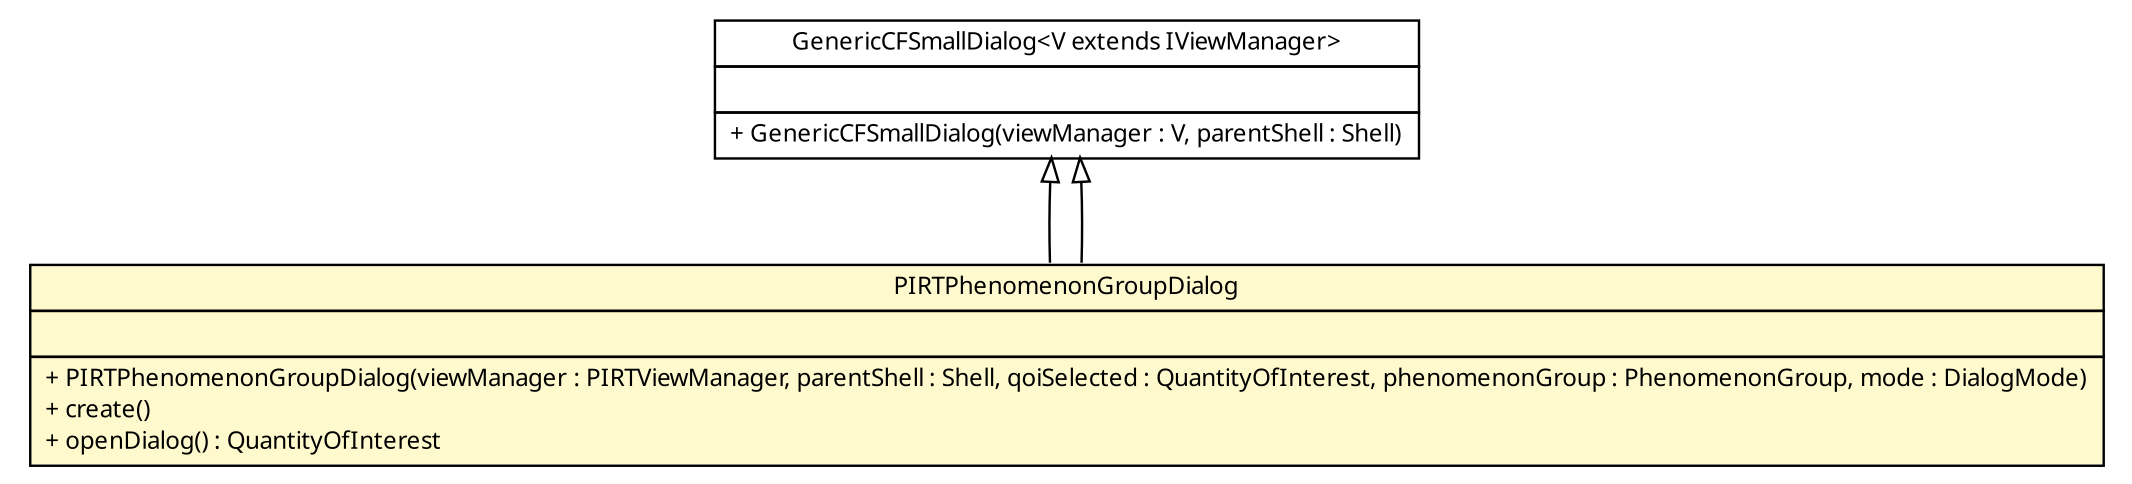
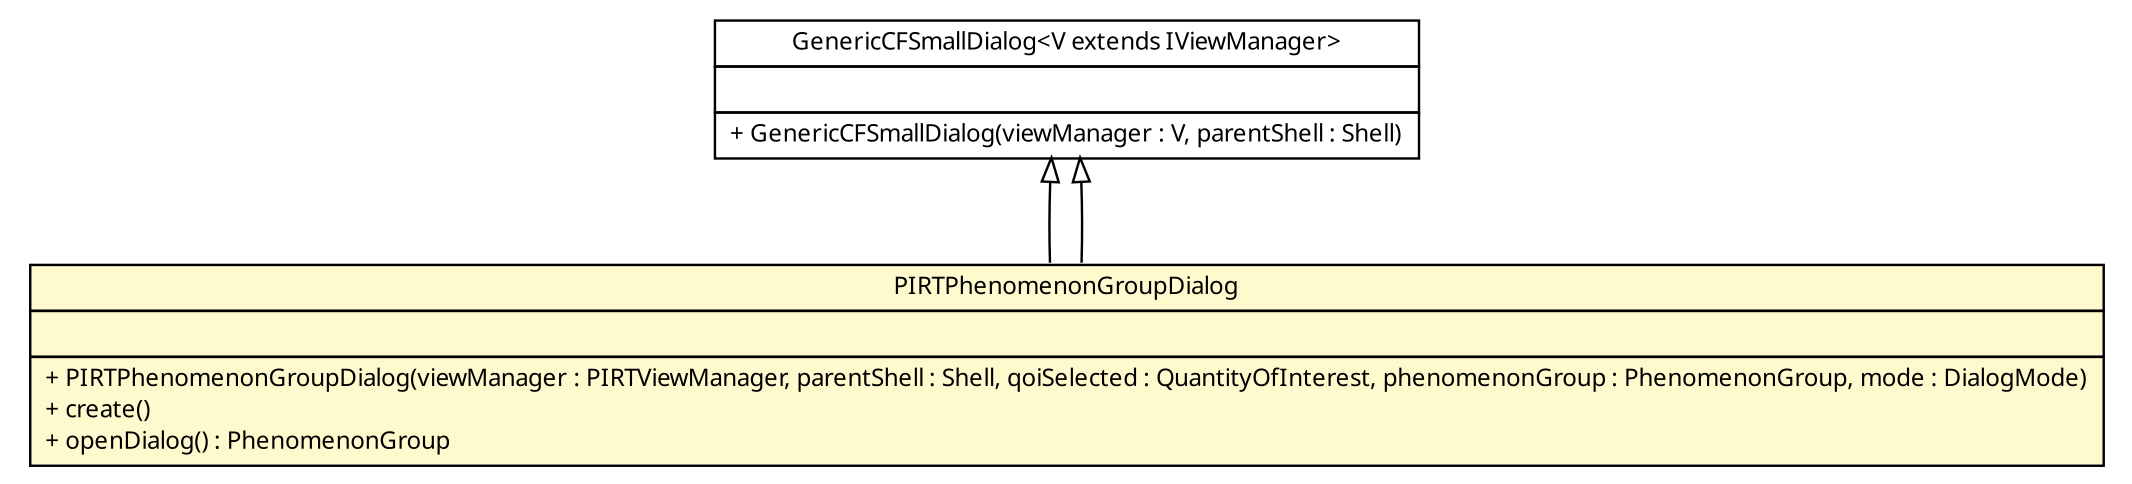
node "PIRTPhenomenonGroupDialog": text "+ openDialog() : QuantityOfInterest" -> "+ openDialog() : PhenomenonGroup"
